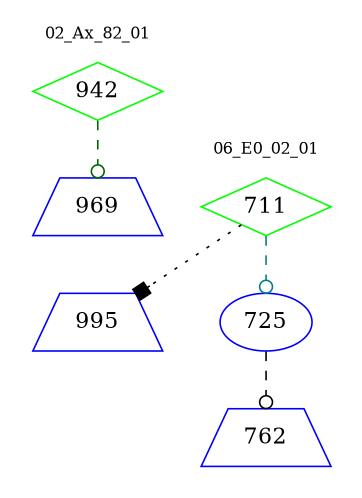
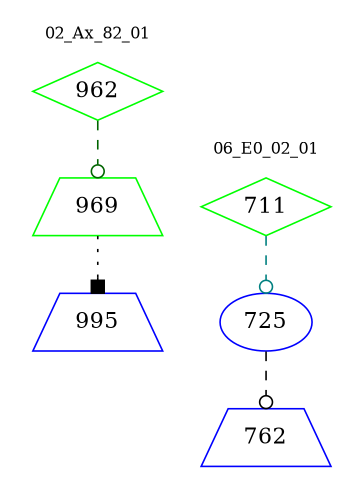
node "942": label "942" -> "962"
node "969": color blue -> green
edge "711" -> "995": now "969" -> "995"
